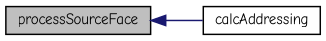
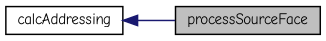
edge "calcAddressing" -> "processSourceFace": reversed
